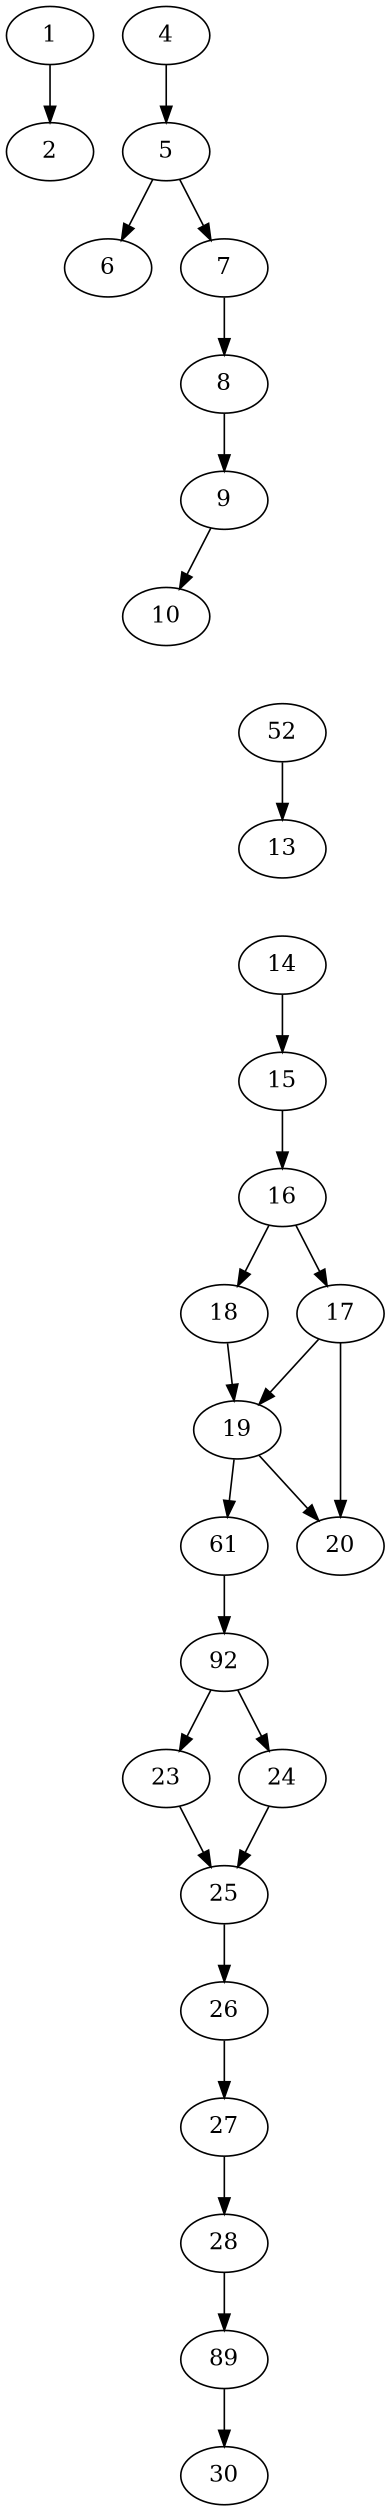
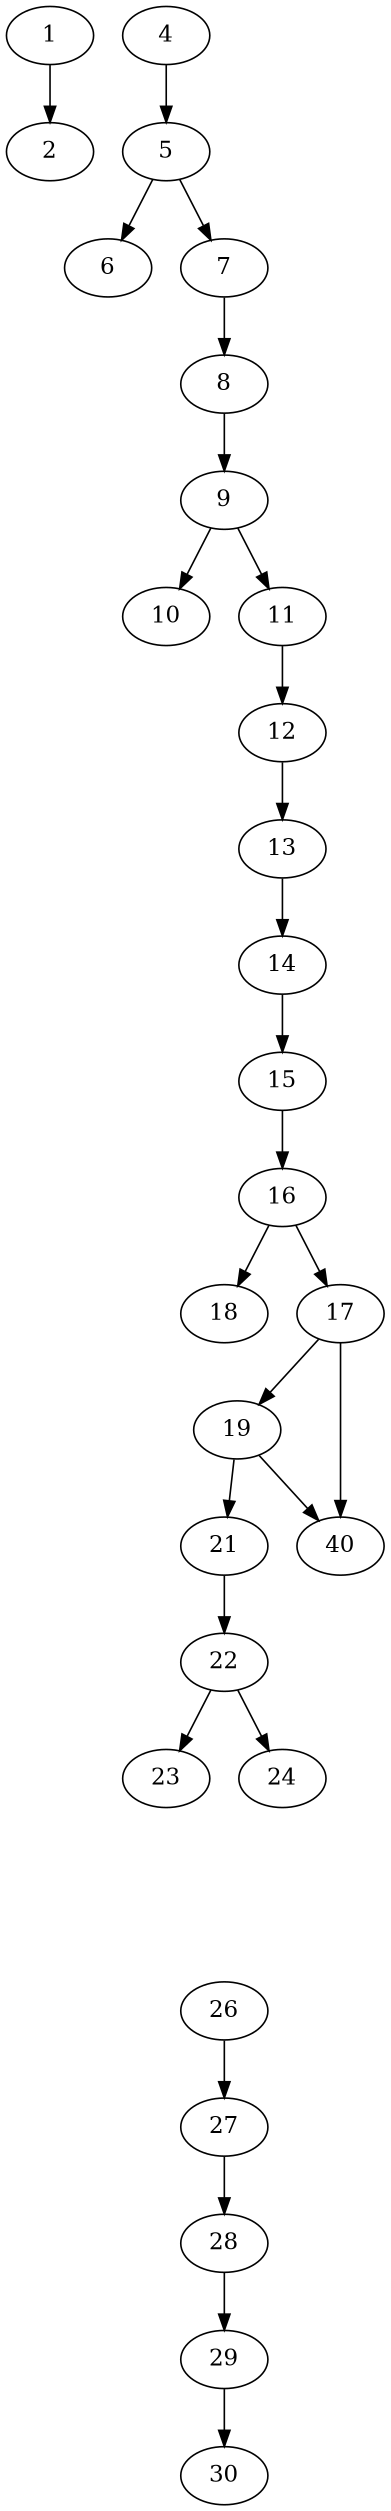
node "11": added
node "52": label "52" -> "12"
edge "13" -> "14": added
edge "18" -> "19": removed
node "61": label "61" -> "21"
node "20": label "20" -> "40"
node "92": label "92" -> "22"
node "25": removed
node "89": label "89" -> "29"
